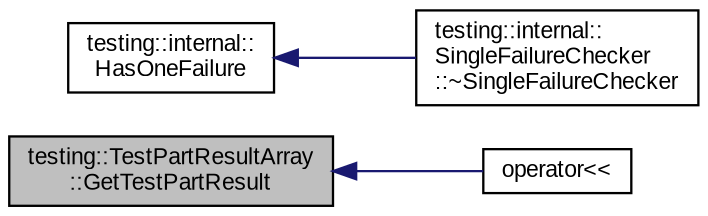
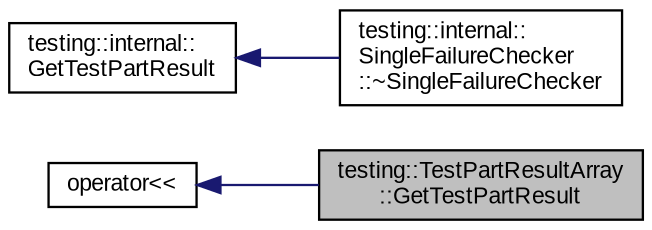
node "testing::internal:: HasOneFailure": label "testing::internal:: HasOneFailure" -> "testing::internal:: GetTestPartResult"
edge "operator<<" -> "testing::TestPartResultArray ::GetTestPartResult": reversed
